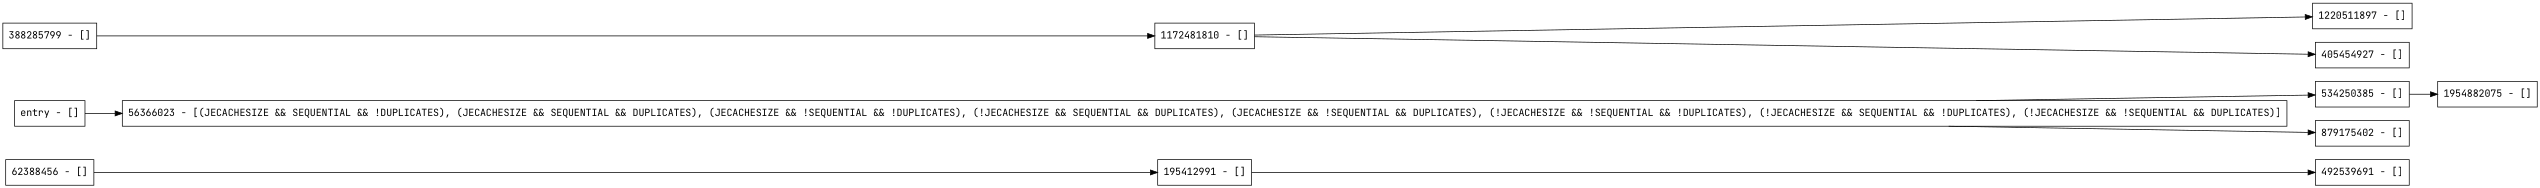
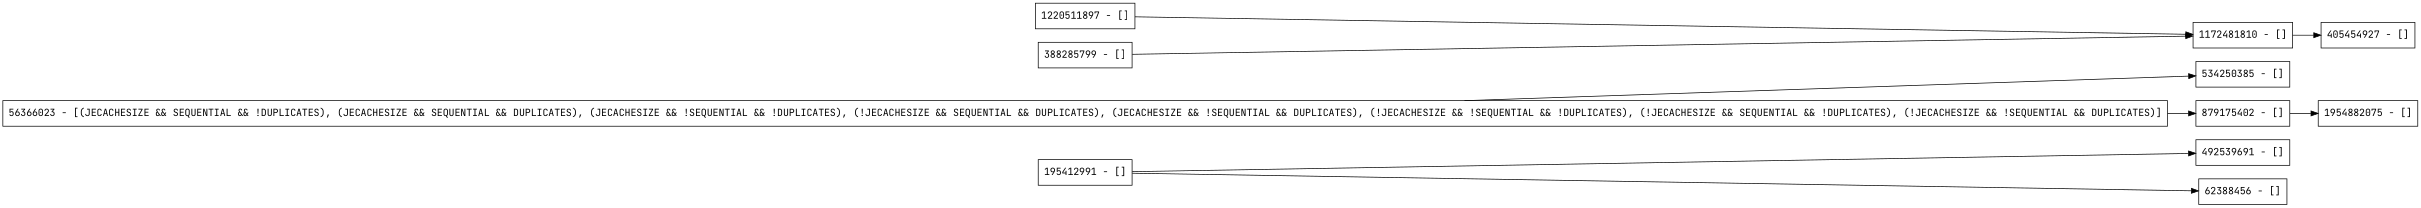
edge "1172481810 - []" -> "1220511897 - []": reversed
edge "534250385 - []" -> "1954882075 - []": now "879175402 - []" -> "1954882075 - []"
node "entry - []": removed
edge "62388456 - []" -> "195412991 - []": reversed
